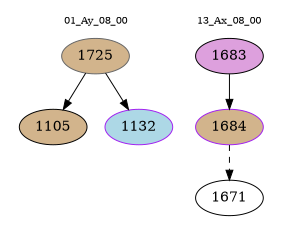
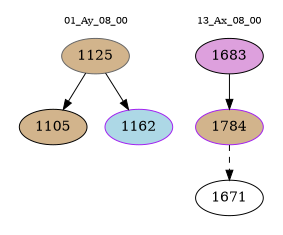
node "1725": label "1725" -> "1125"
node "1132": label "1132" -> "1162"
node "1684": label "1684" -> "1784"
